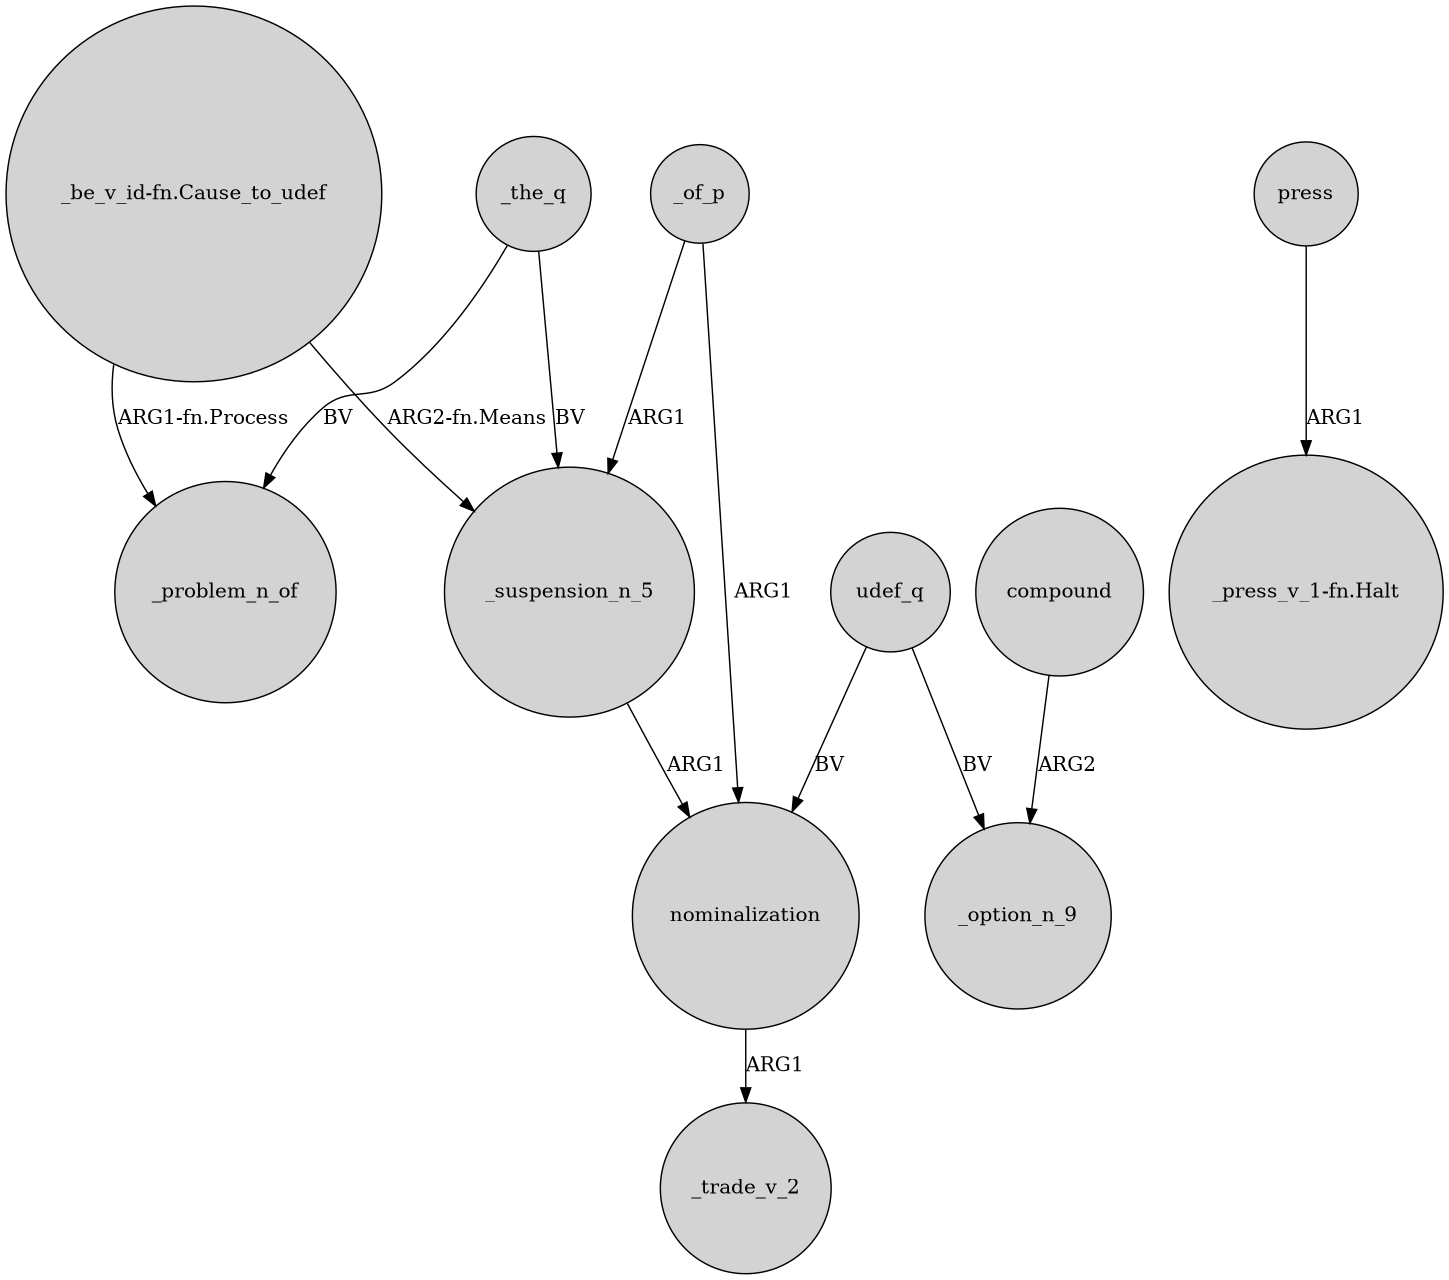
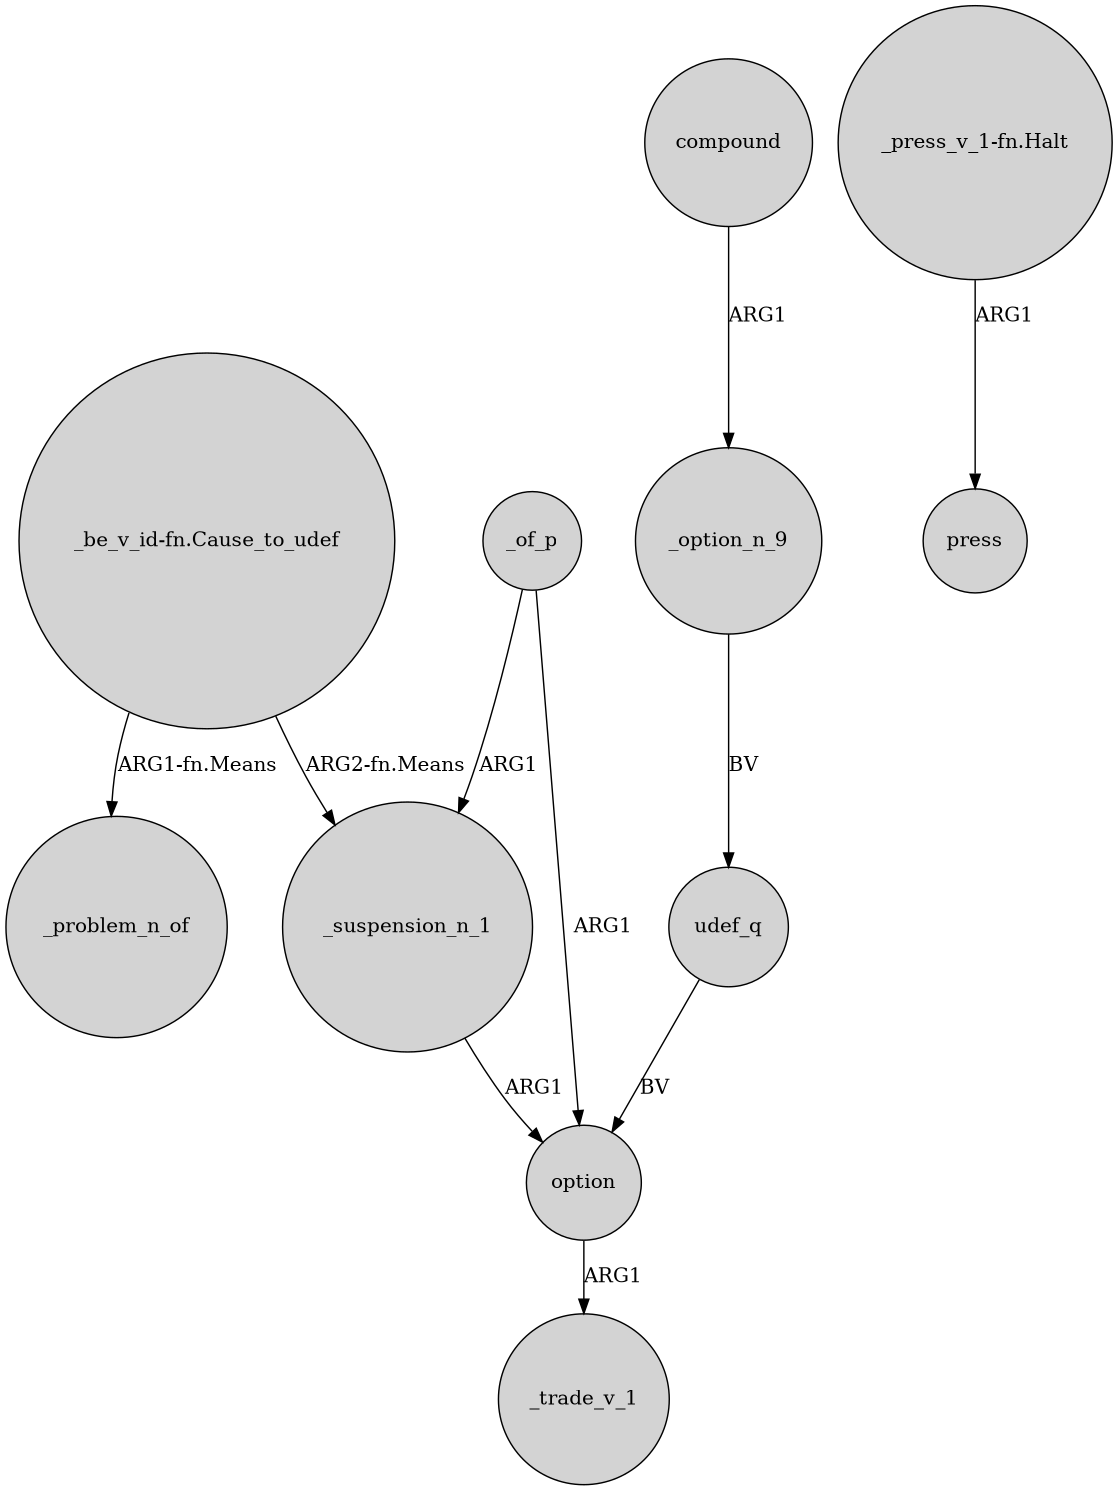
node "_the_q": removed
edge "press" -> "_press_v_1-fn.Halt": reversed
edge "_be_v_id-fn.Cause_to_udef" -> "_problem_n_of": label "ARG1-fn.Process" -> "ARG1-fn.Means"
node "_suspension_n_5": label "_suspension_n_5" -> "_suspension_n_1"
edge "udef_q" -> "_option_n_9": reversed
edge "compound" -> "_option_n_9": label "ARG2" -> "ARG1"
node "nominalization": label "nominalization" -> "option"
node "_trade_v_2": label "_trade_v_2" -> "_trade_v_1"
